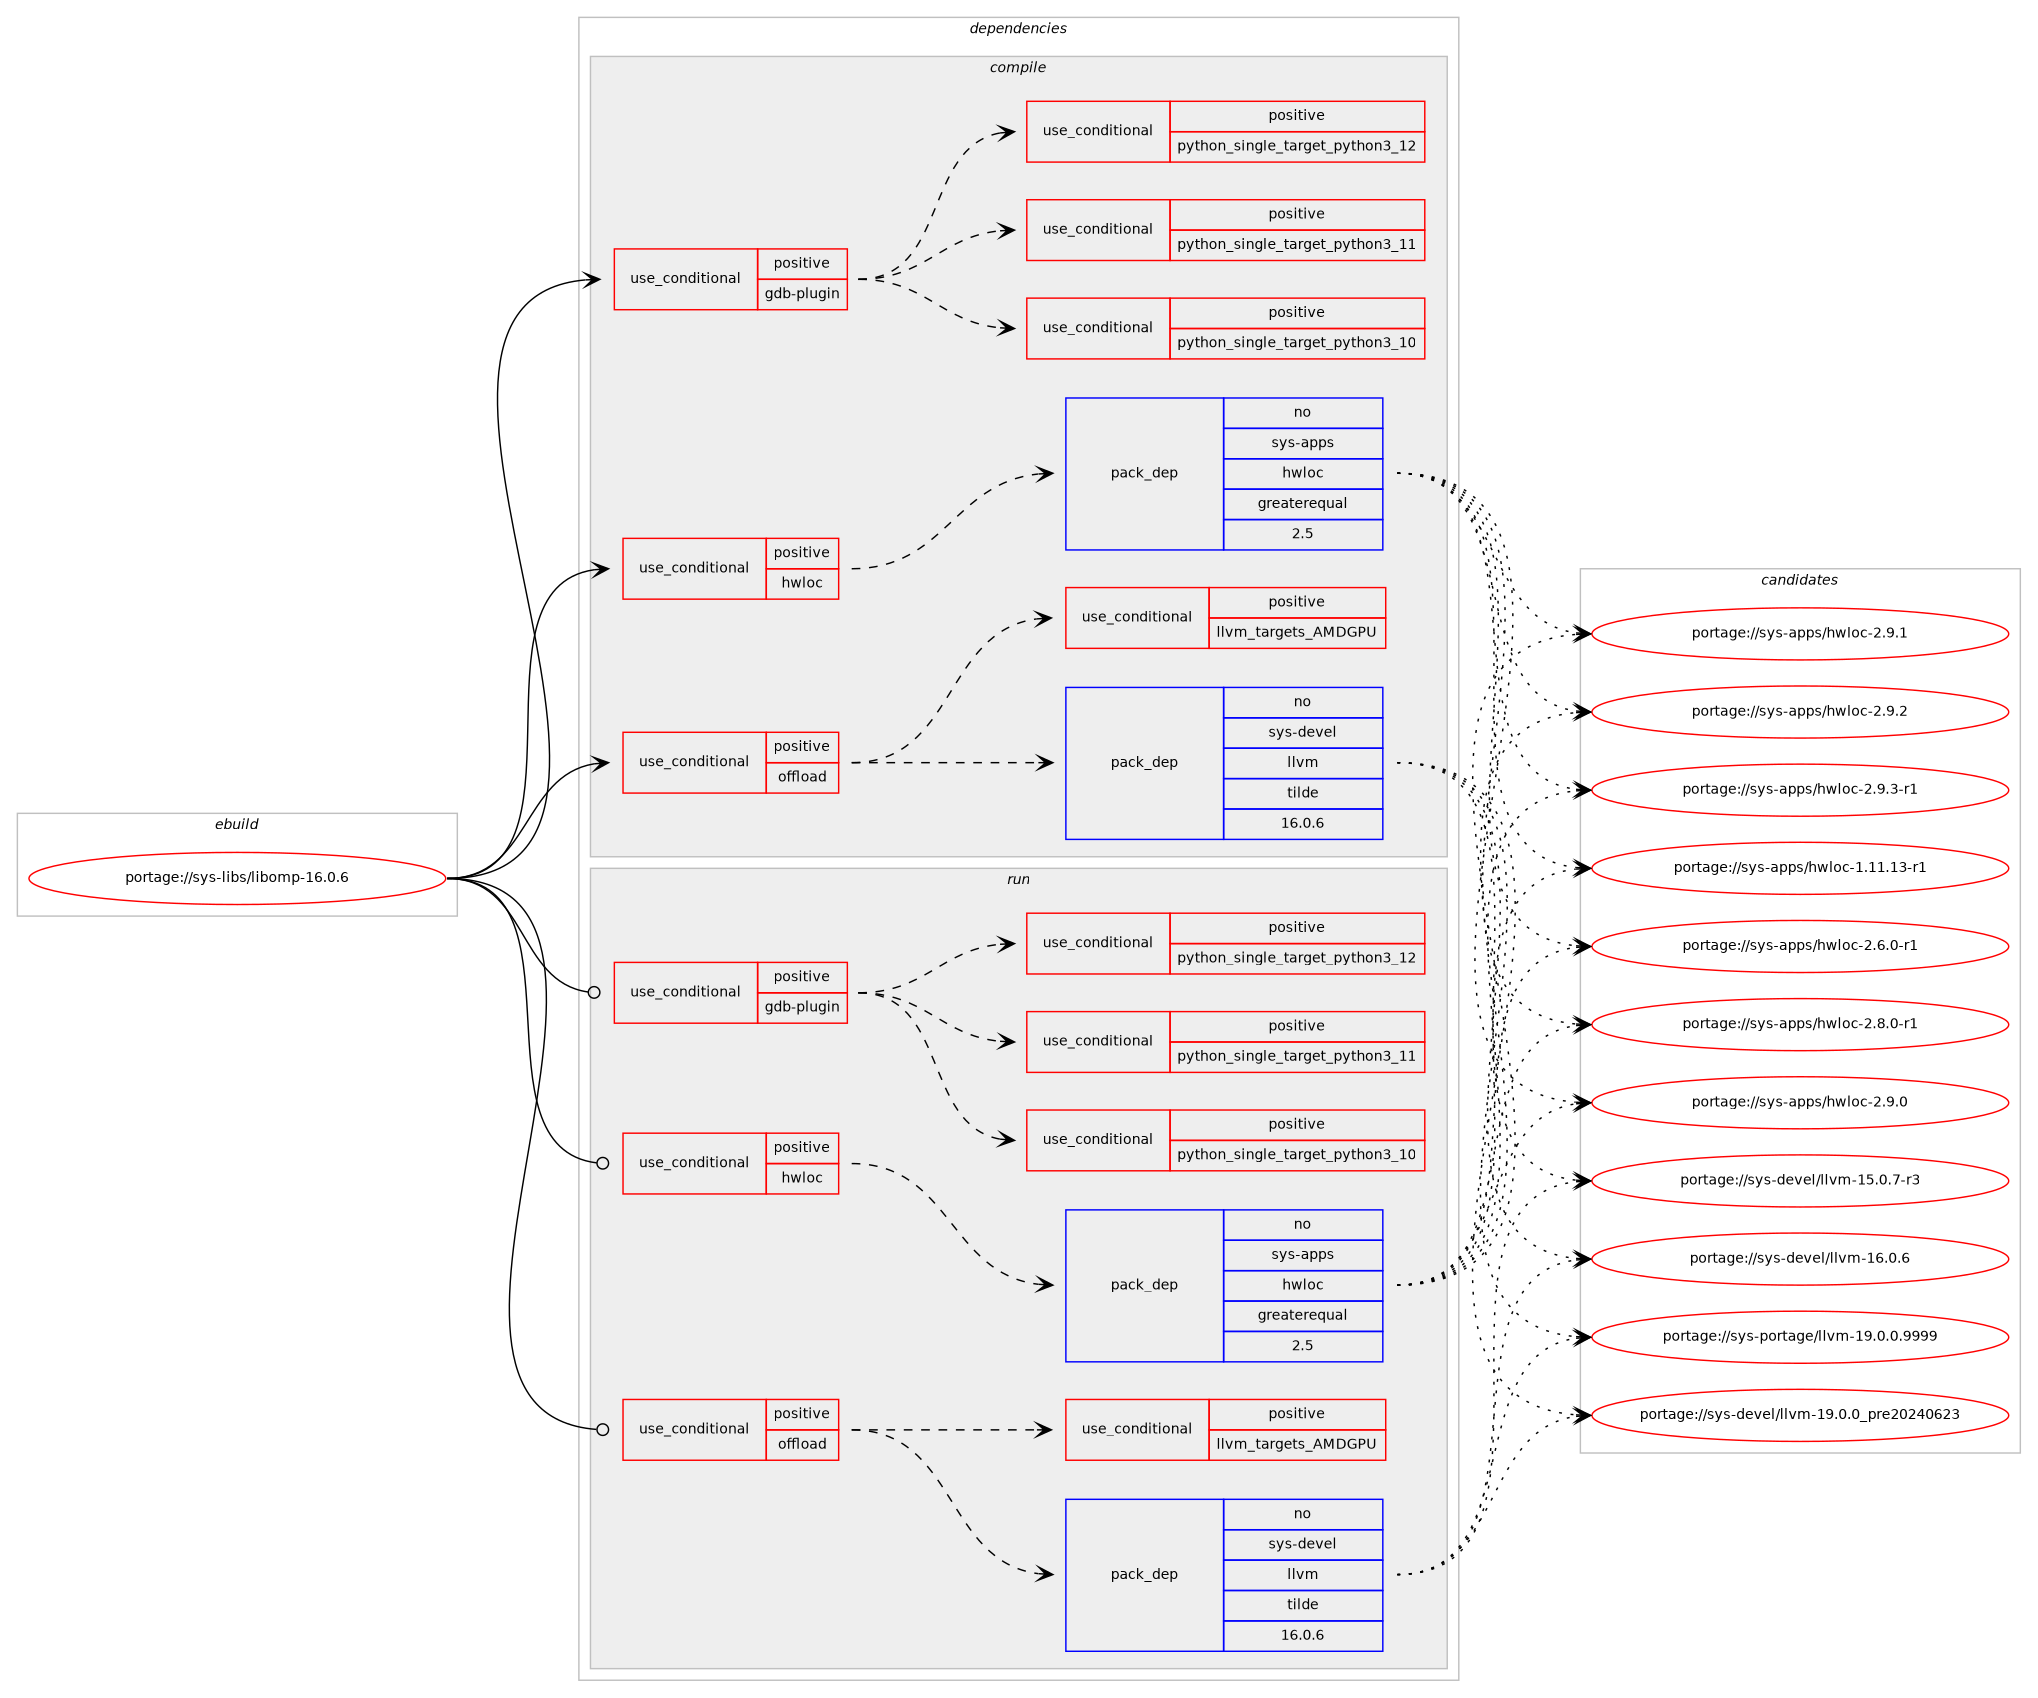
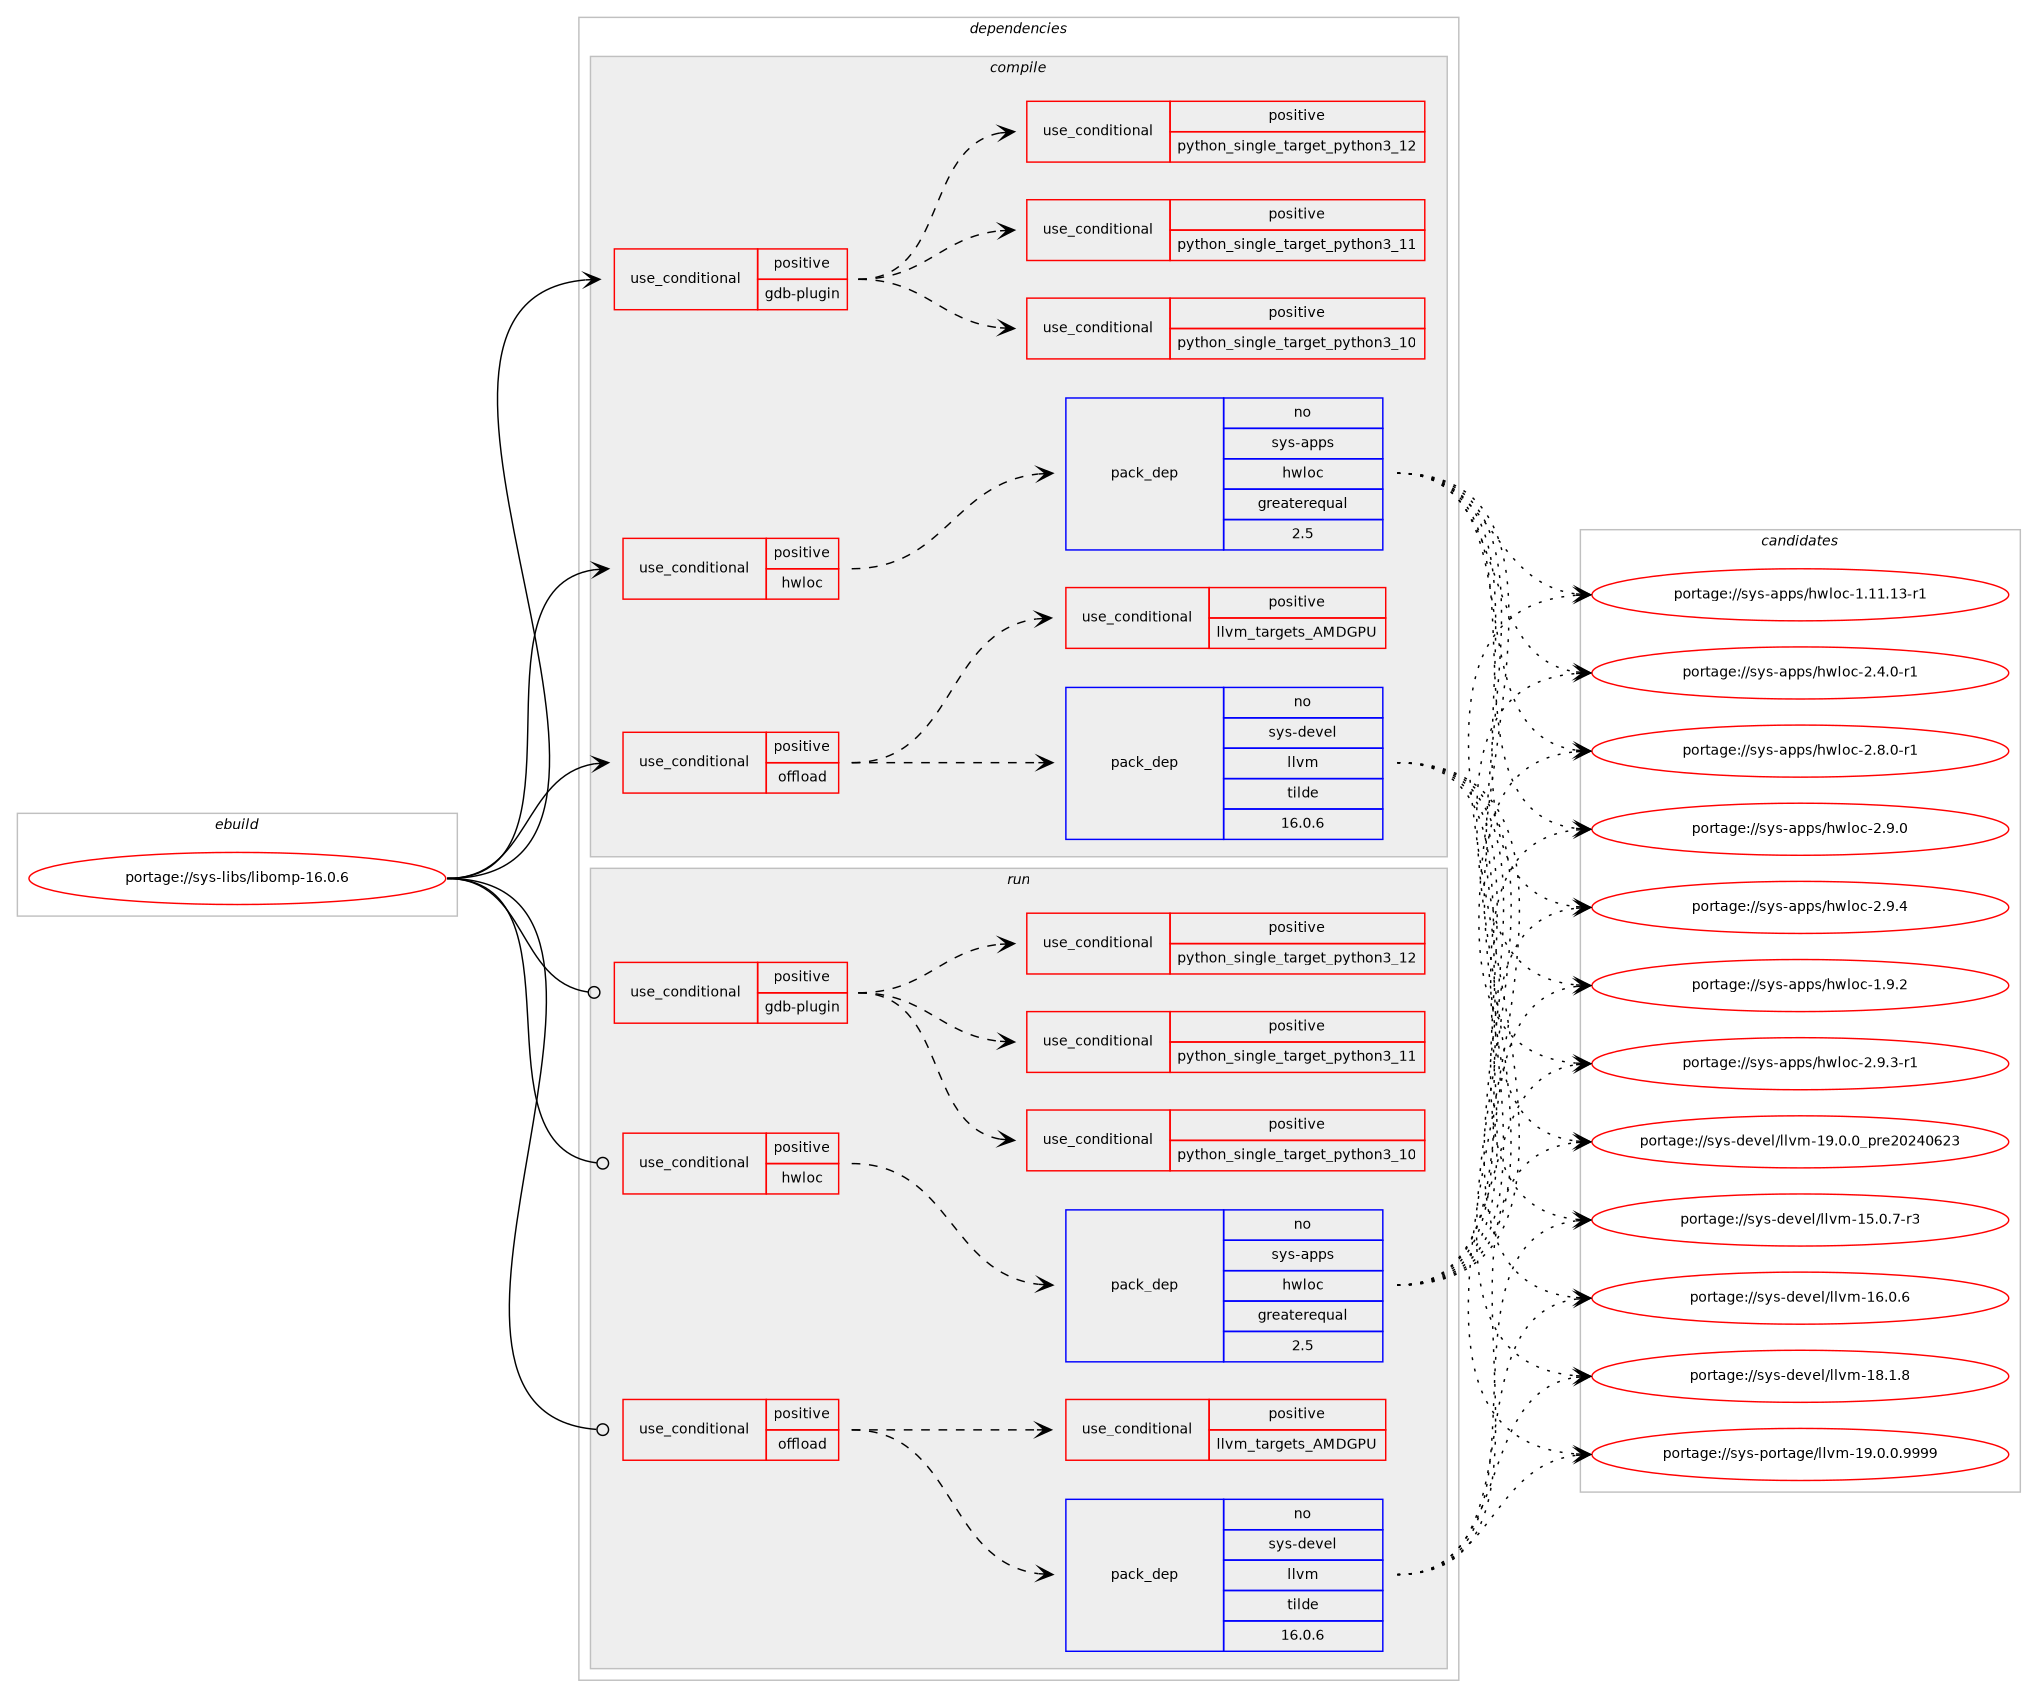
node "portage://sys-apps/hwloc-2.9.1": label "portage://sys-apps/hwloc-2.9.1" -> "portage://sys-apps/hwloc-2.9.4"
node "portage://sys-apps/hwloc-2.9.2": label "portage://sys-apps/hwloc-2.9.2" -> "portage://sys-apps/hwloc-1.9.2"
node "portage://sys-apps/hwloc-2.6.0-r1": label "portage://sys-apps/hwloc-2.6.0-r1" -> "portage://sys-apps/hwloc-2.4.0-r1"
node "portage://sys-devel/llvm-18.1.8": added
